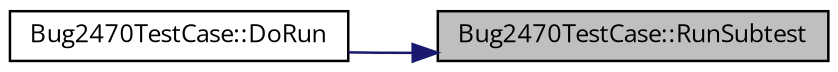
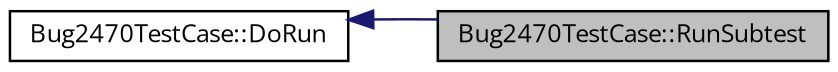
edge "Bug2470TestCase::DoRun" -> "Bug2470TestCase::RunSubtest": reversed
